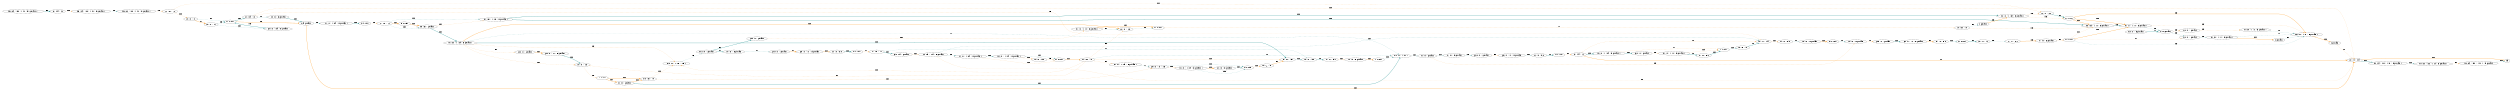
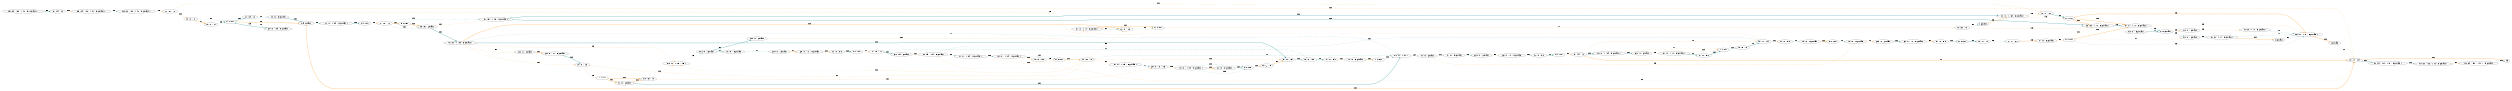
edge "mov x1 , x2" -> "add x2 , x29 , # address": now "mov w19 , w0" -> "add x2 , x29 , # address"
